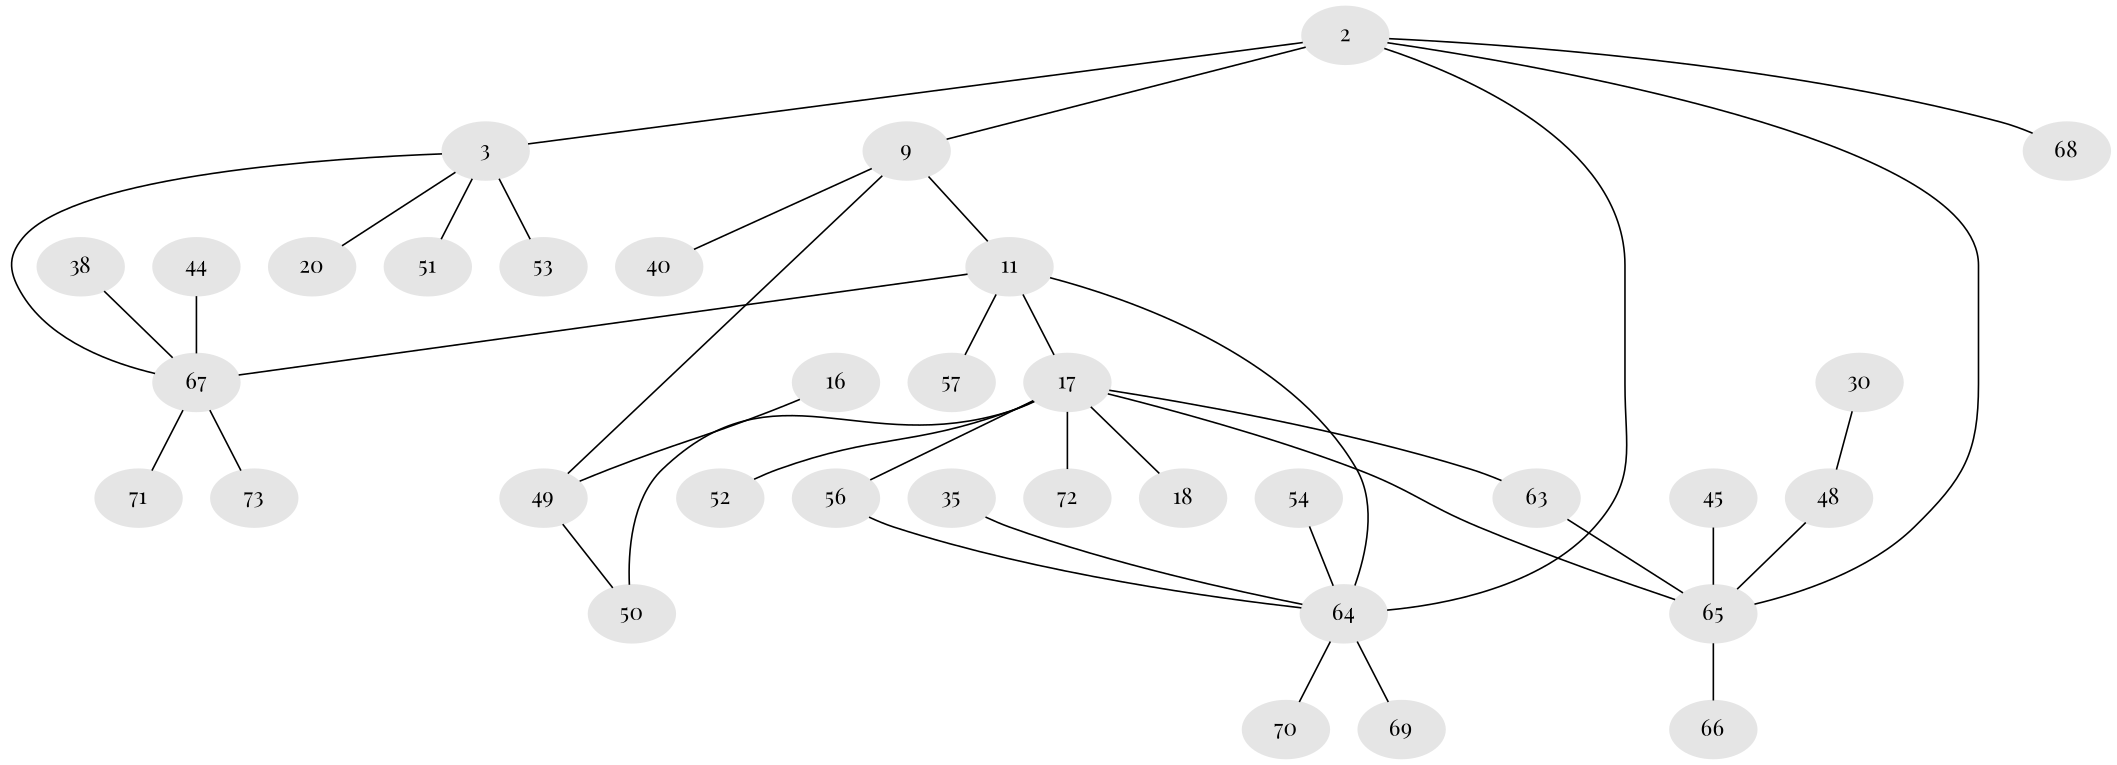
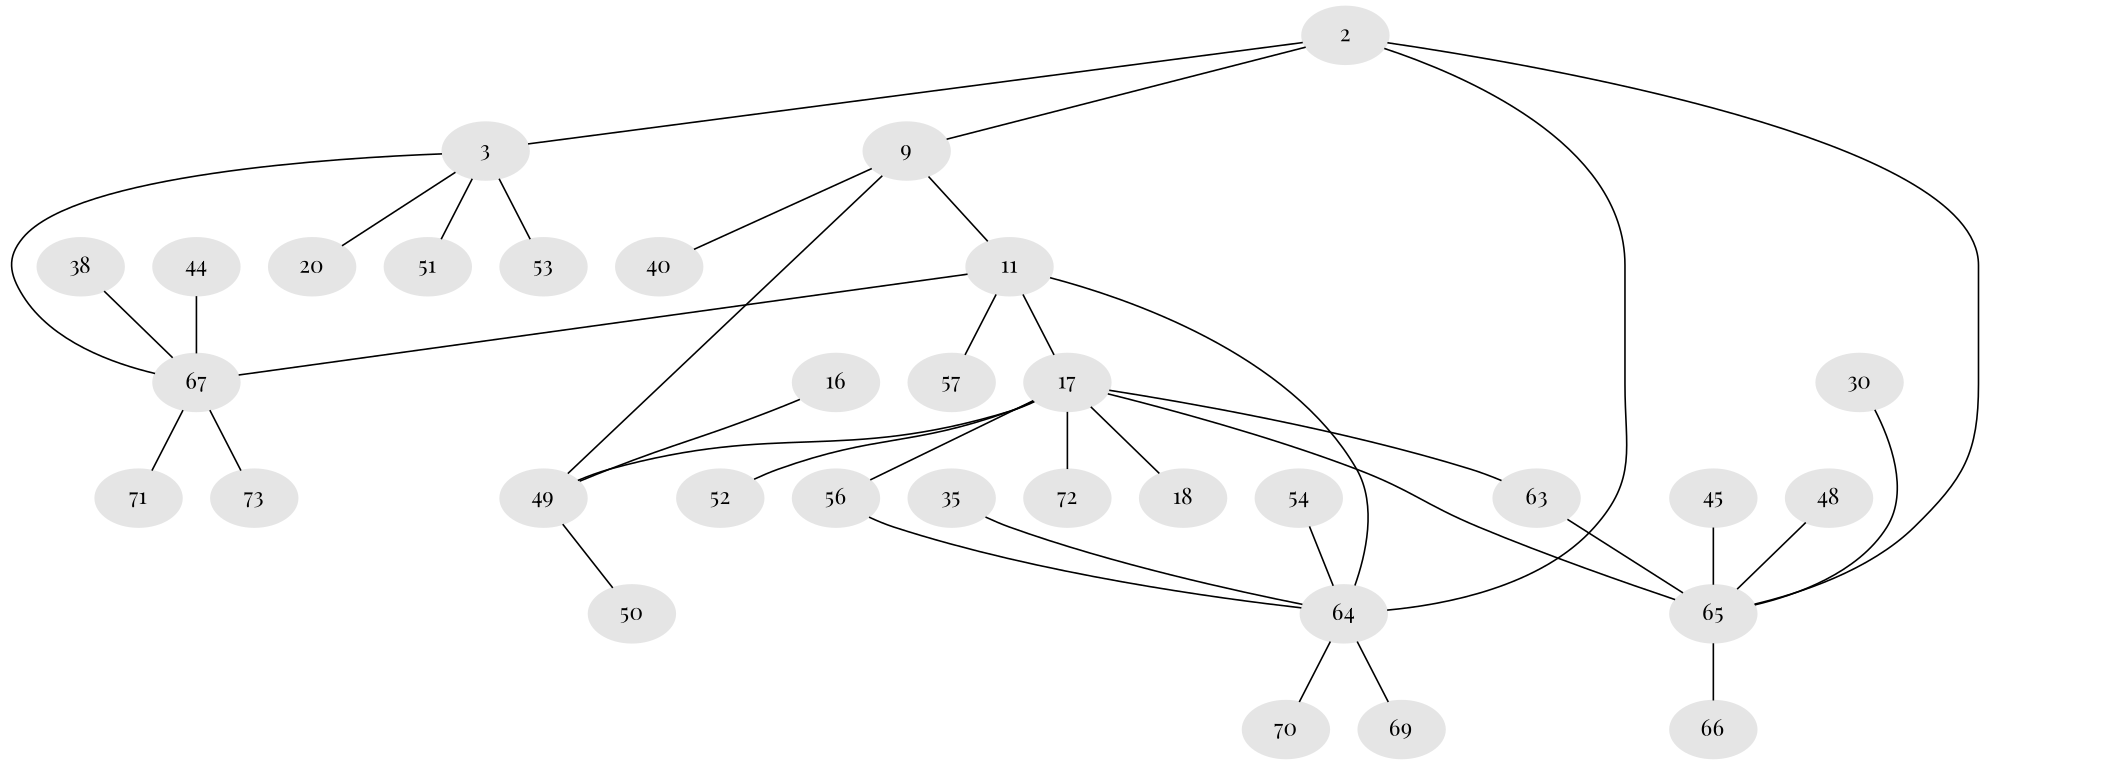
node "68": removed
edge "17" -- "50": now "17" -- "49"
edge "30" -- "48": now "30" -- "65"
